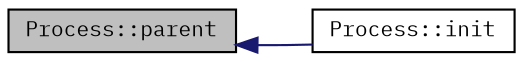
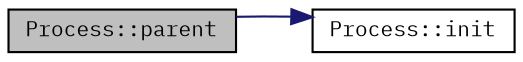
edge "Process::init" -> "Process::parent": reversed
